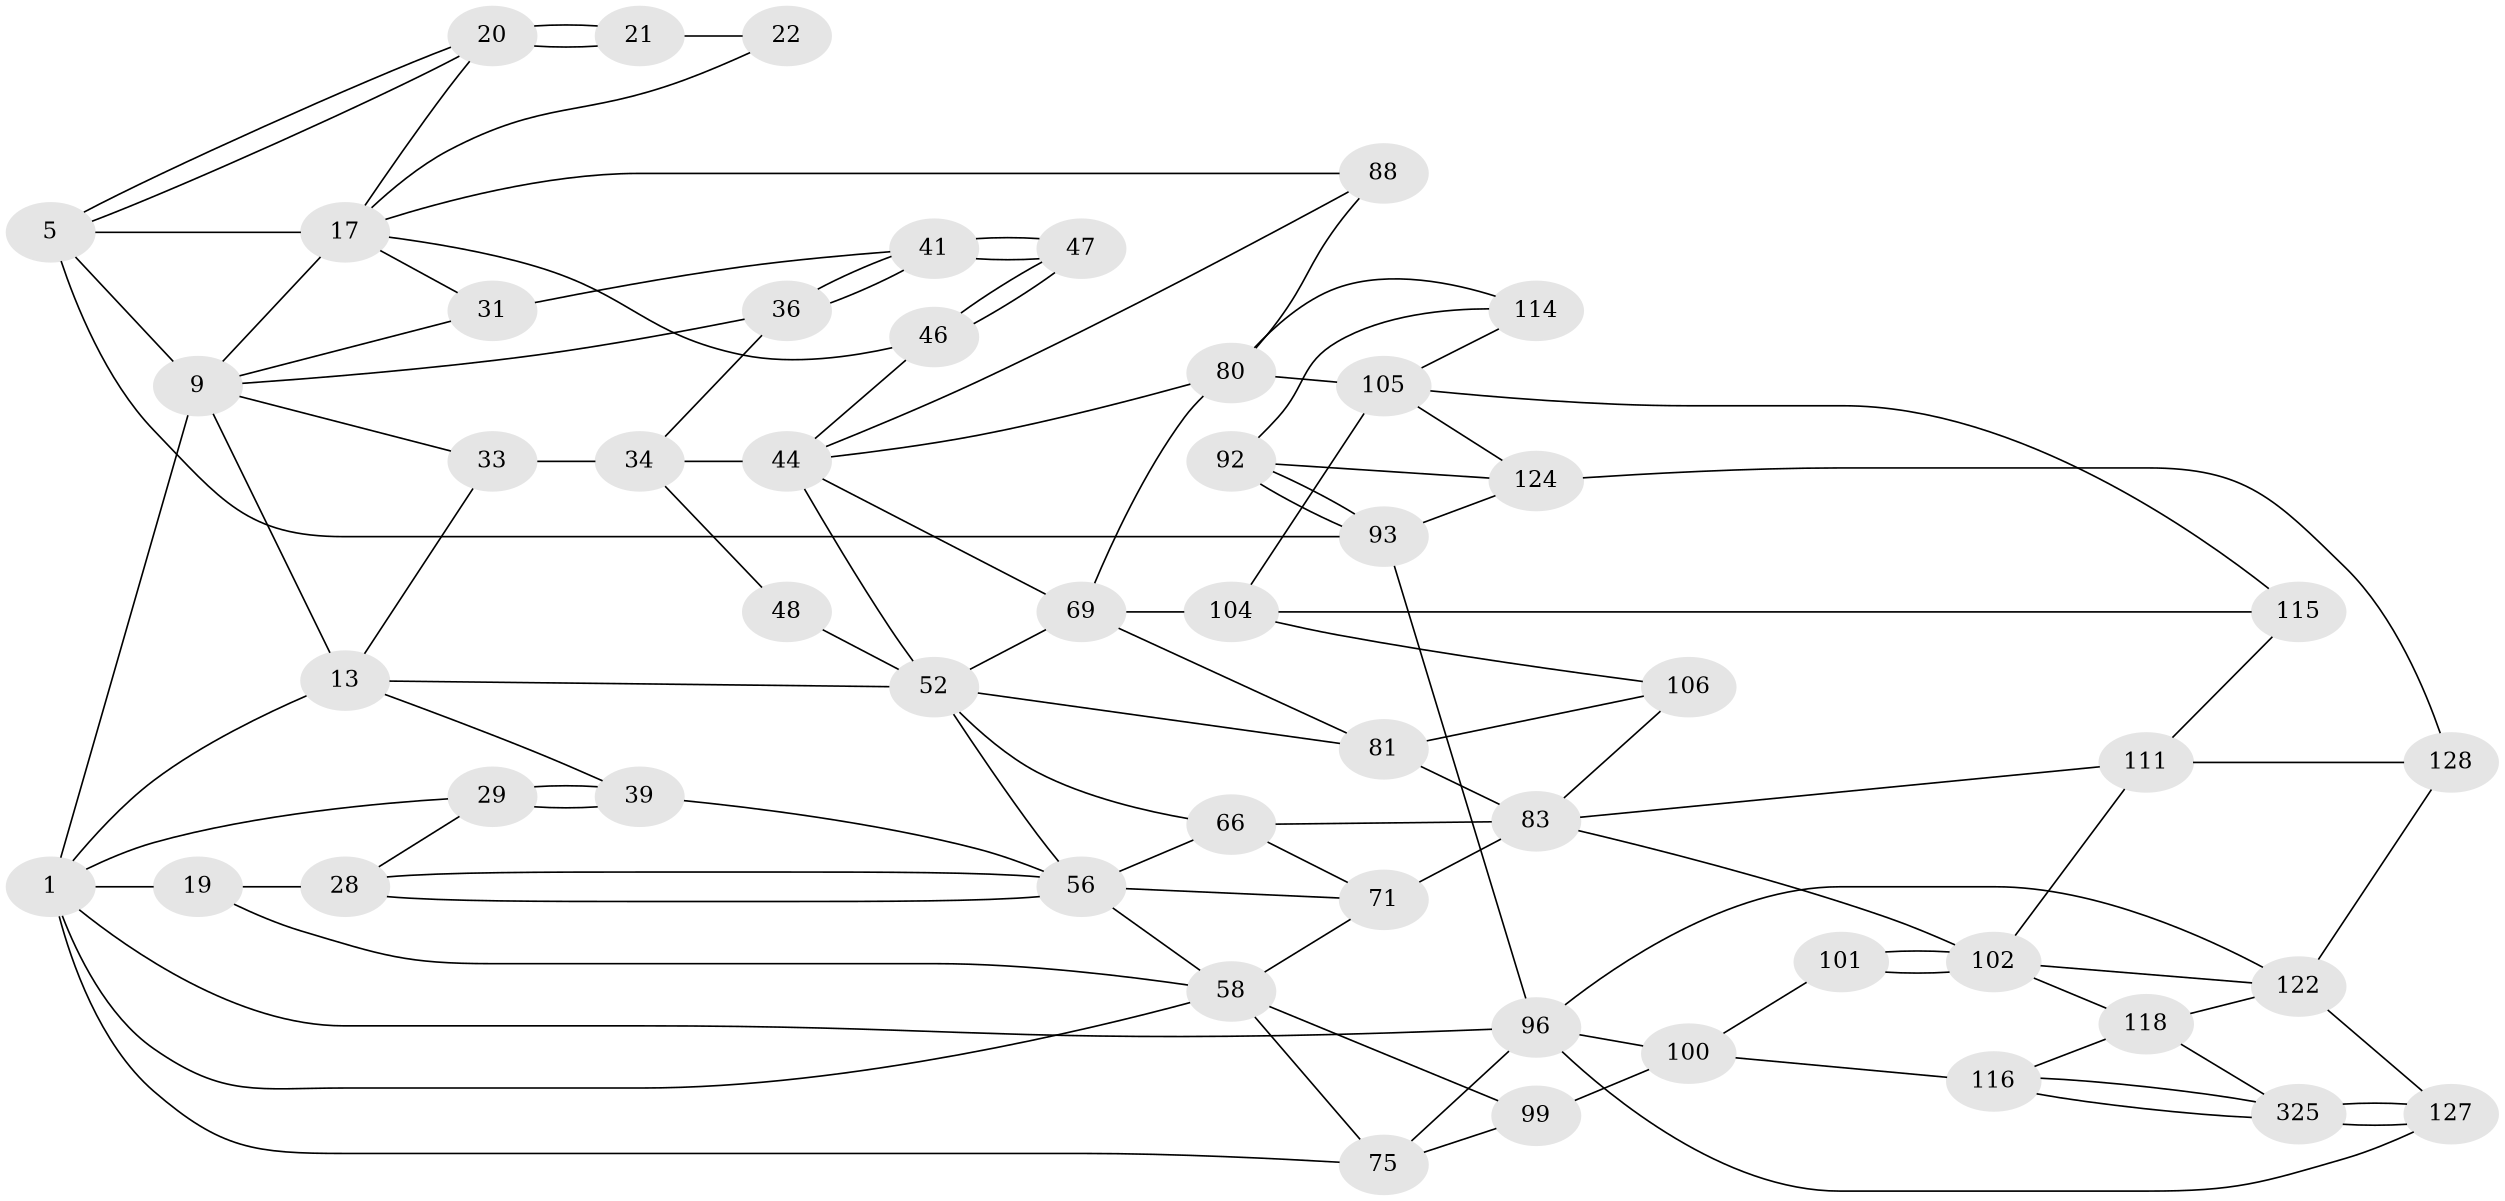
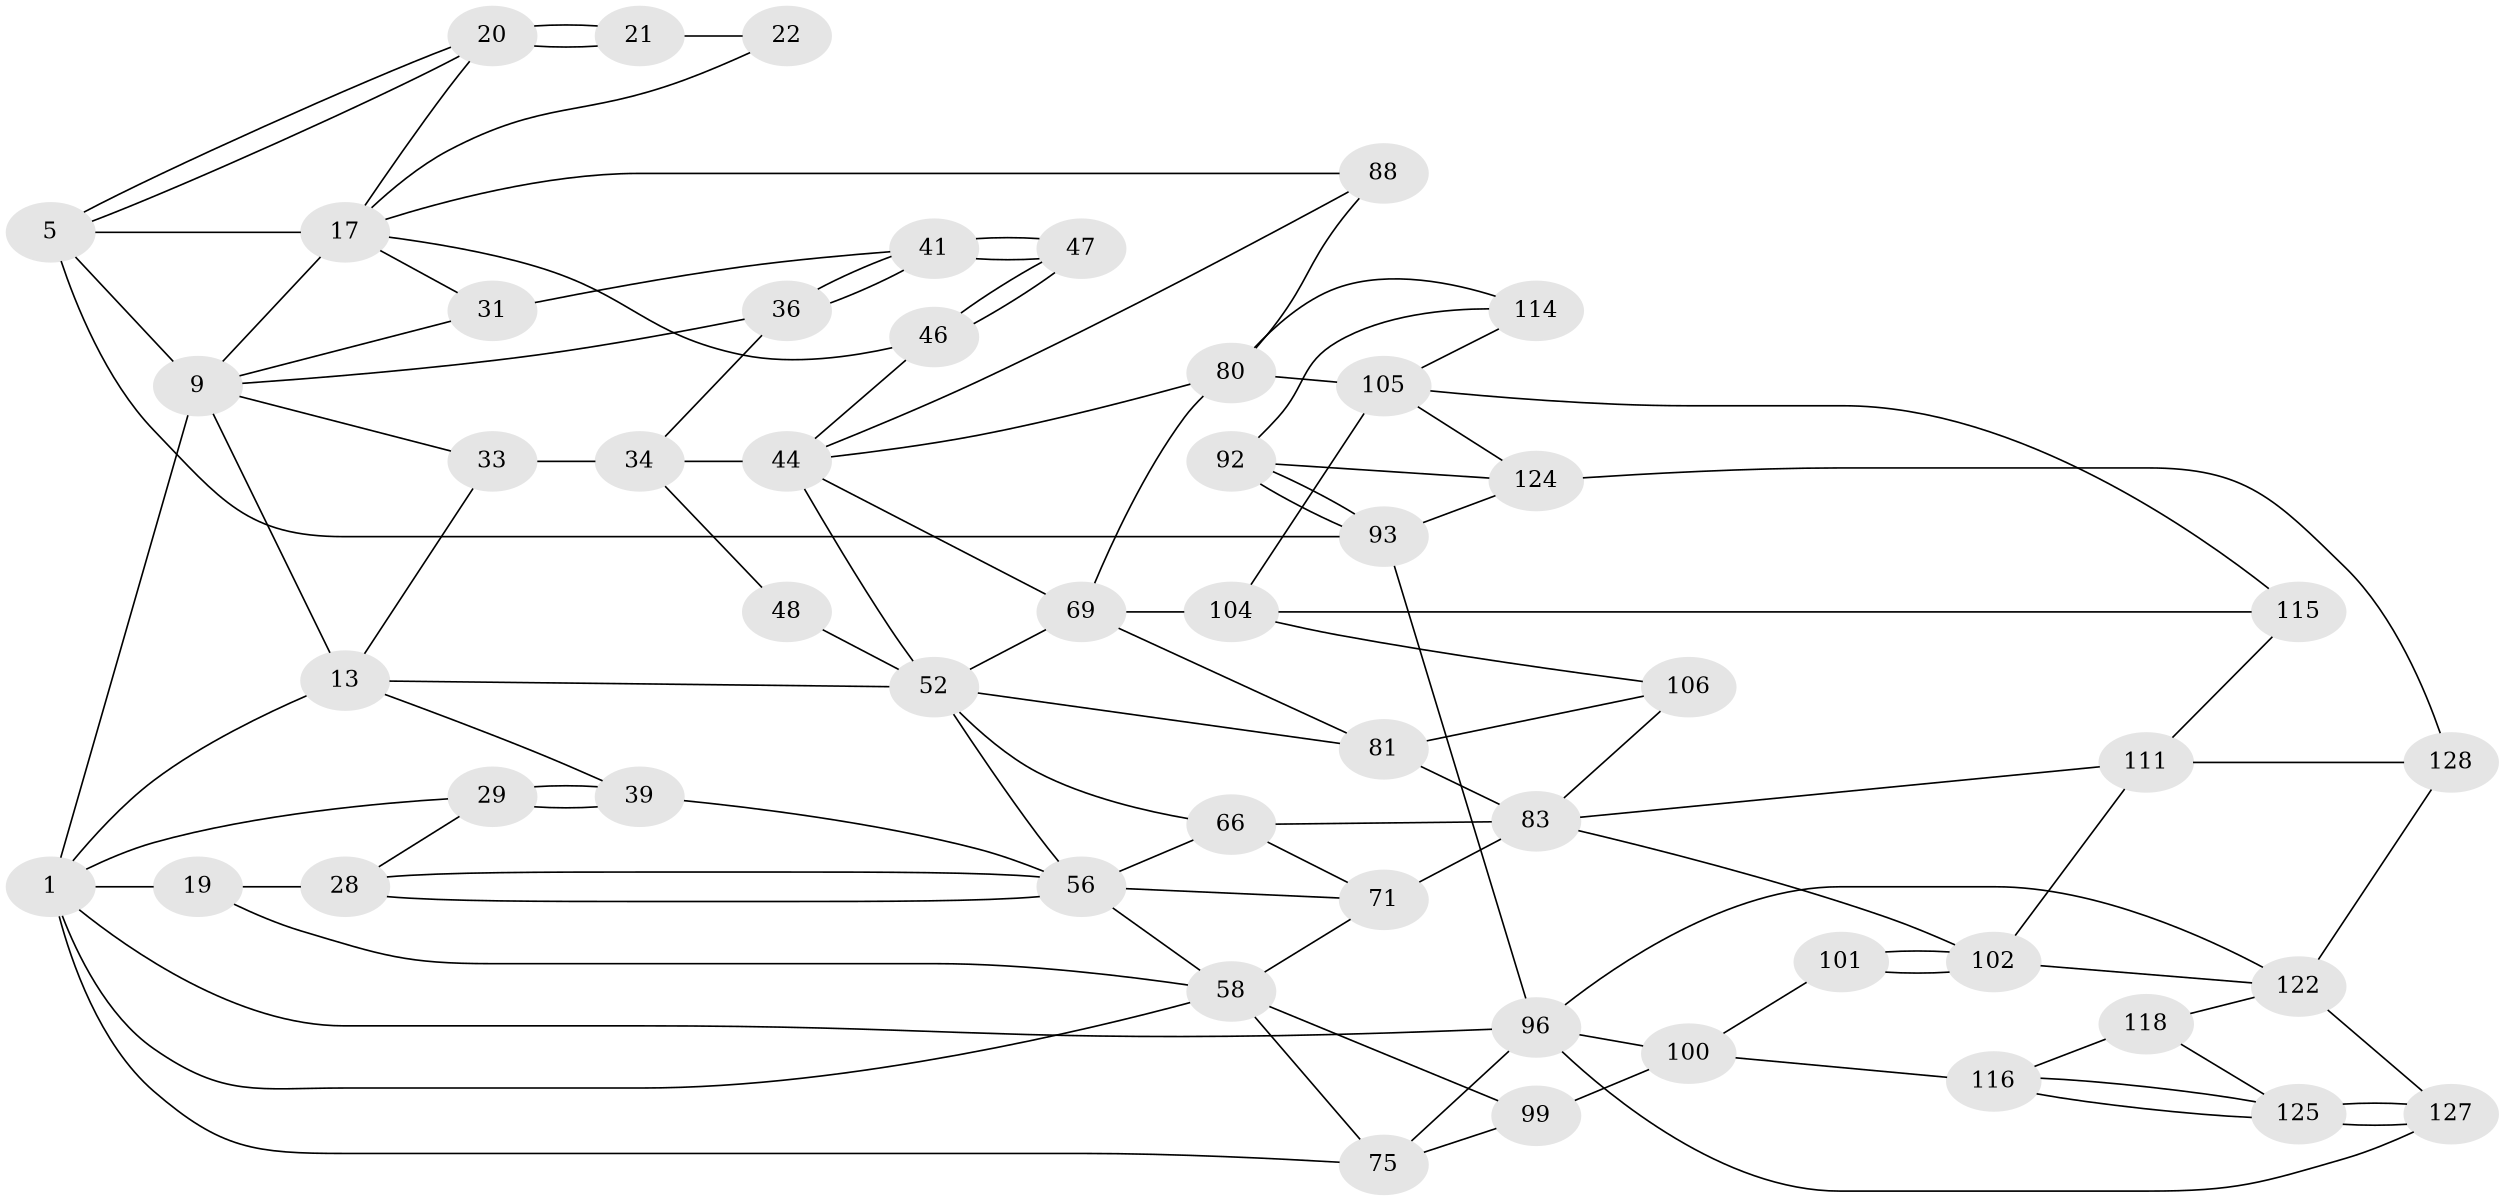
edge "102" -- "118": removed
node "325": label "325" -> "125"
